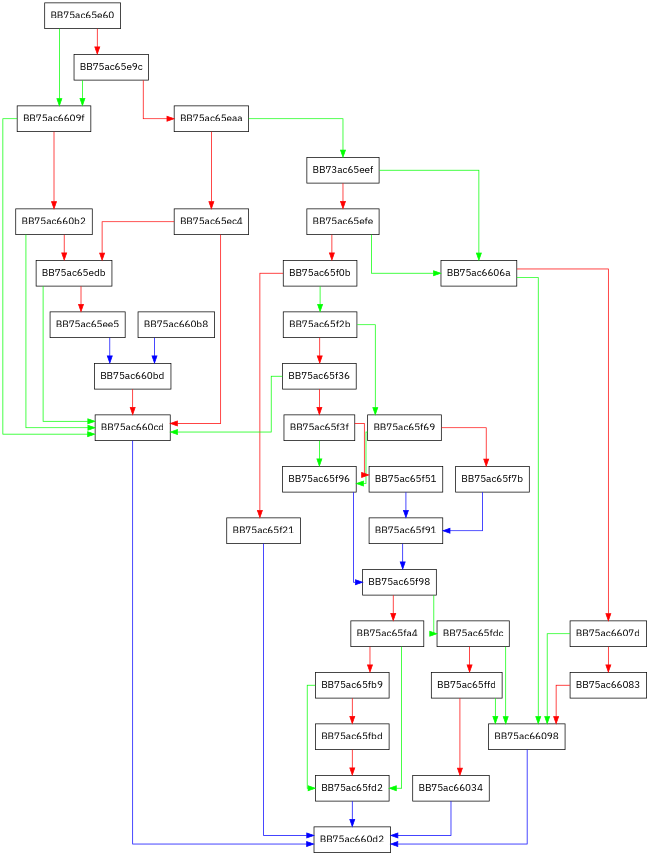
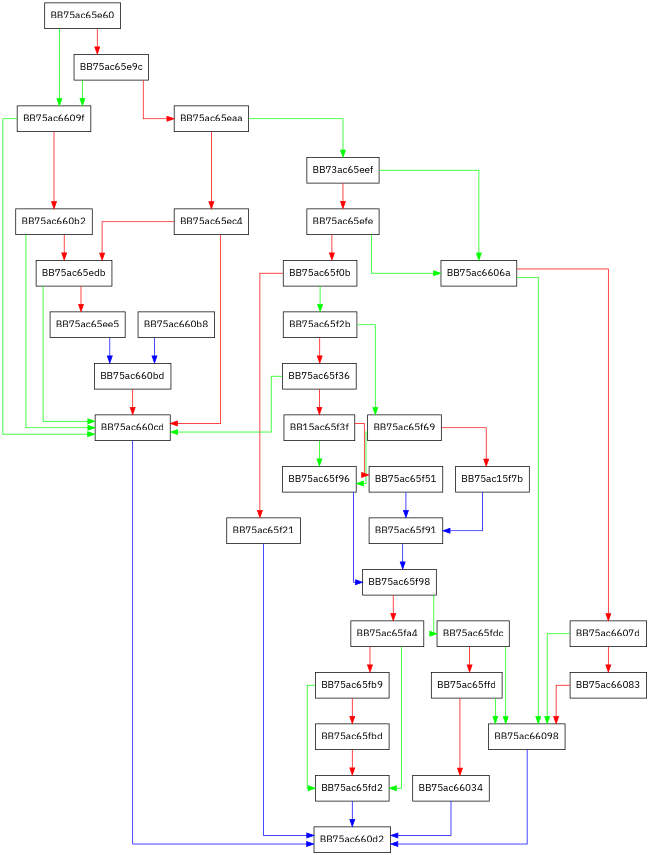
node "BB75ac65f3f": label "BB75ac65f3f" -> "BB15ac65f3f"
node "BB75ac65f7b": label "BB75ac65f7b" -> "BB75ac15f7b"
